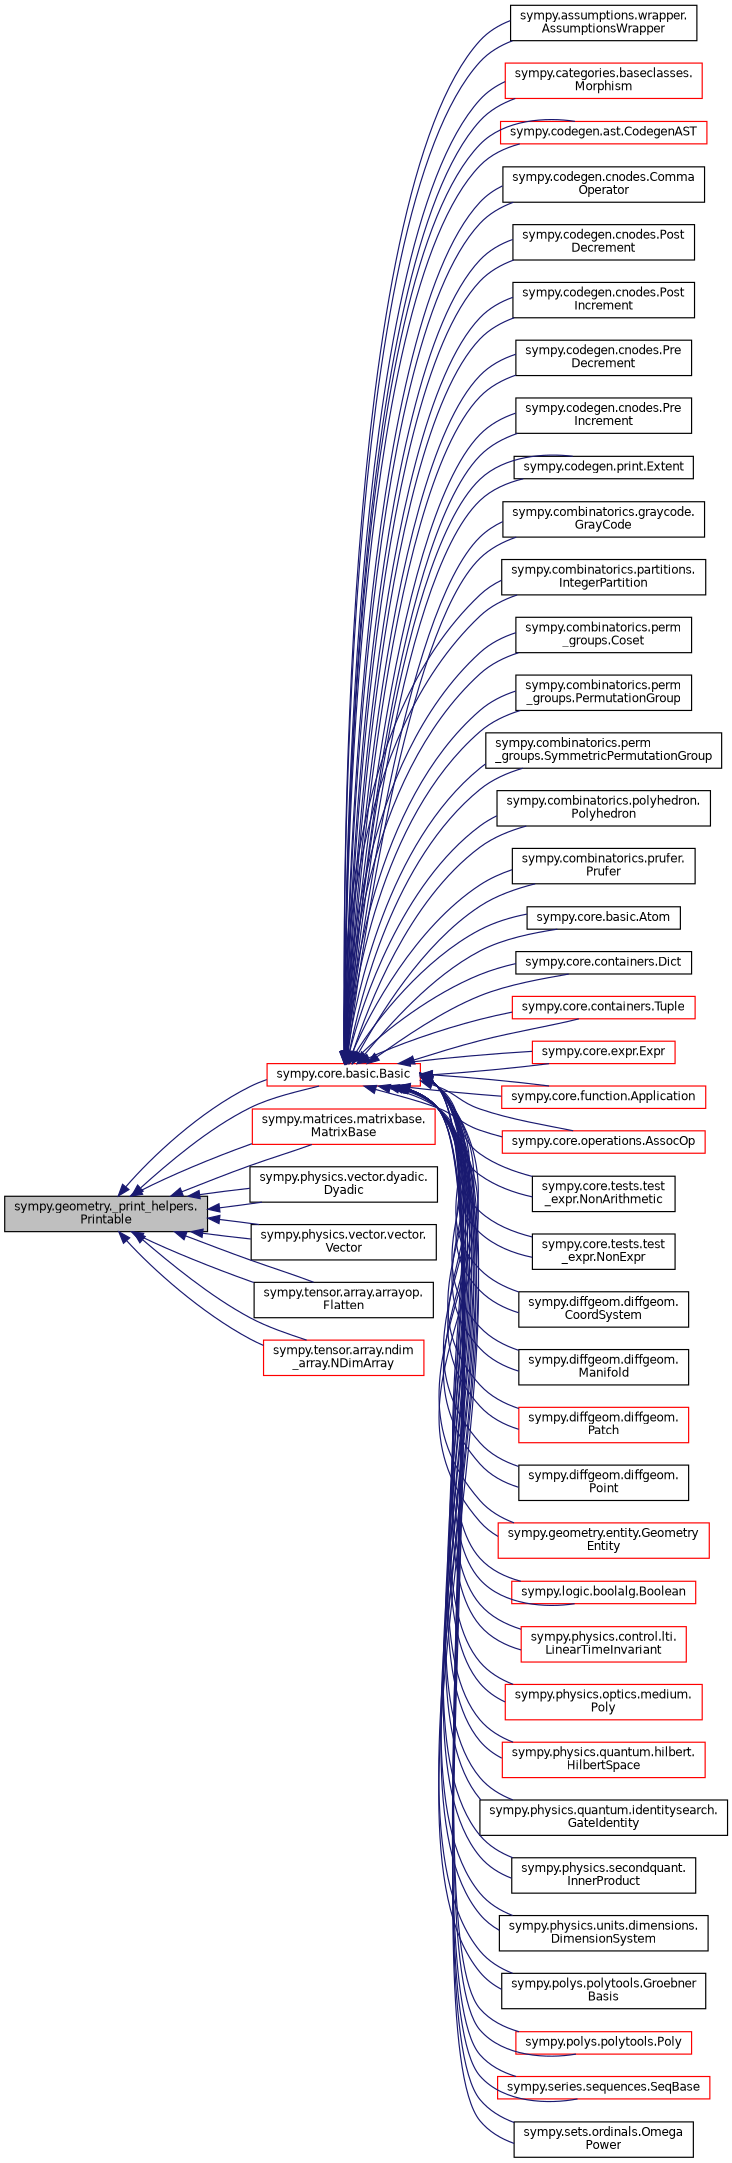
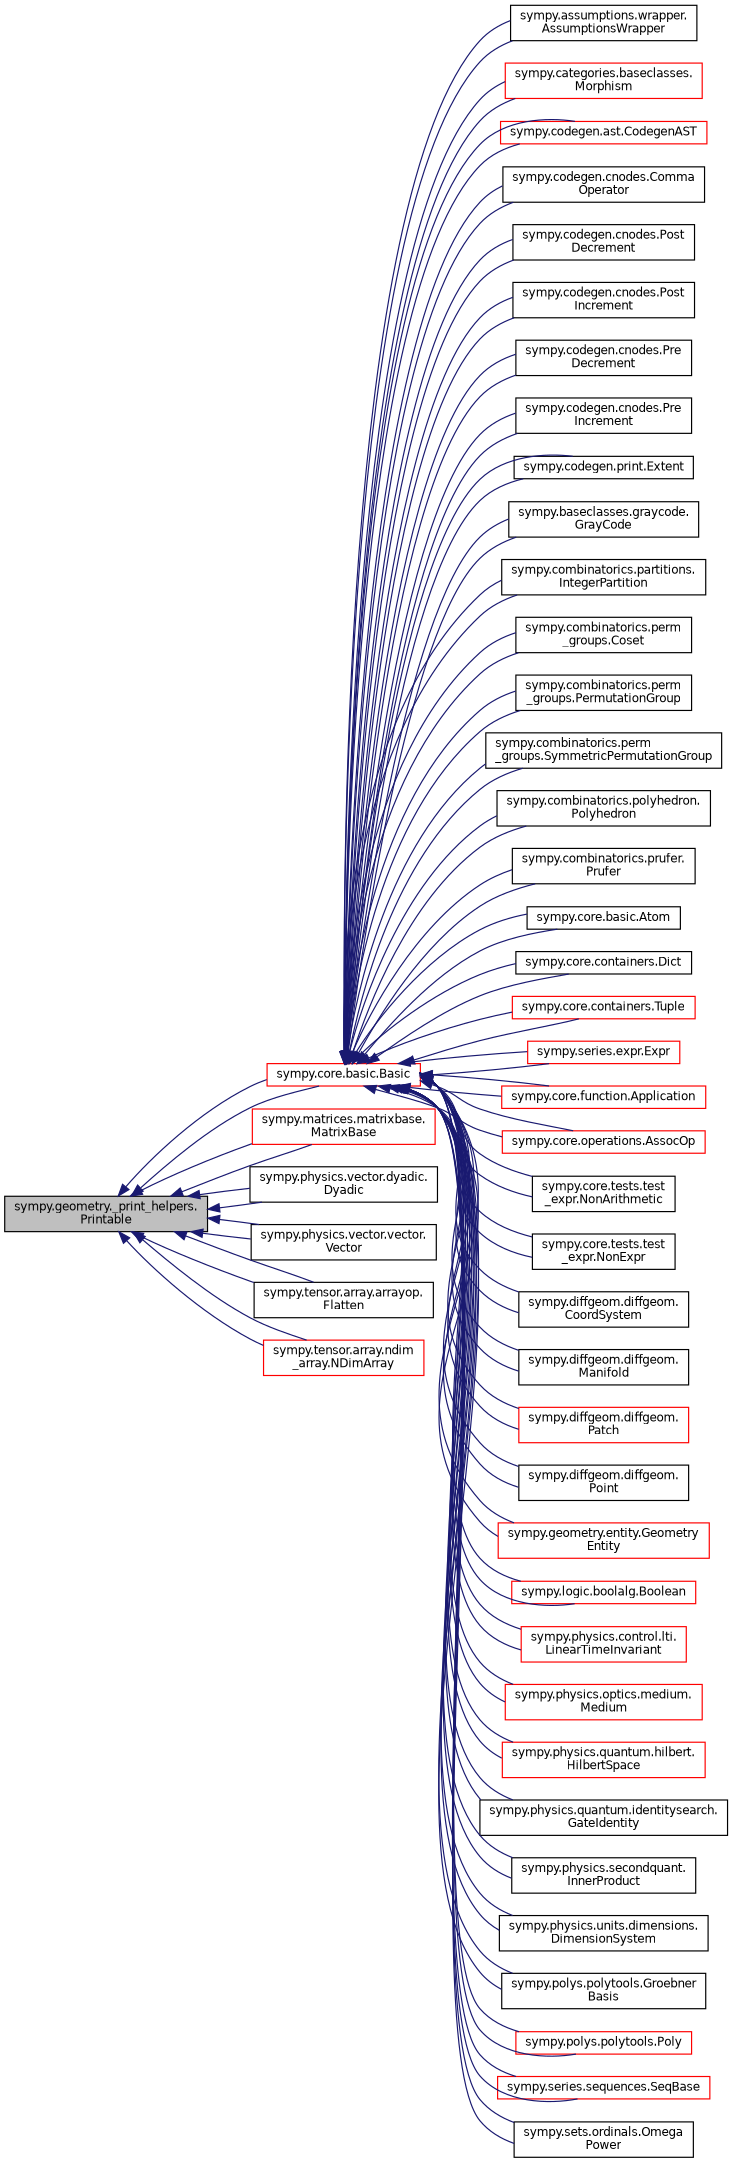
node "sympy.combinatorics.graycode. GrayCode": label "sympy.combinatorics.graycode. GrayCode" -> "sympy.baseclasses.graycode. GrayCode"
node "sympy.core.expr.Expr": label "sympy.core.expr.Expr" -> "sympy.series.expr.Expr"
node "sympy.physics.optics.medium. Poly": label "sympy.physics.optics.medium. Poly" -> "sympy.physics.optics.medium. Medium"
